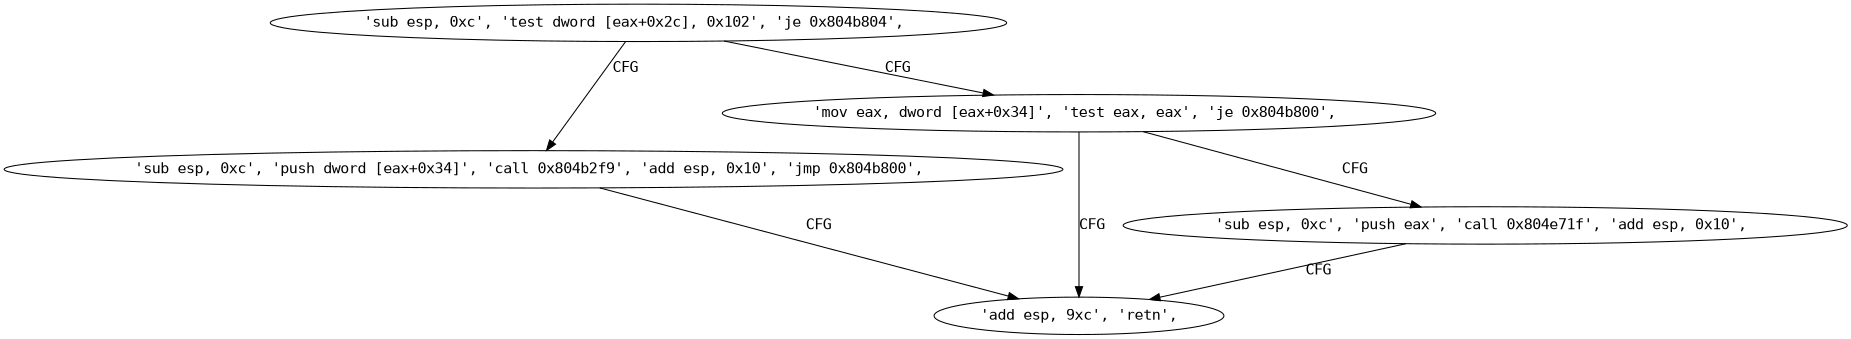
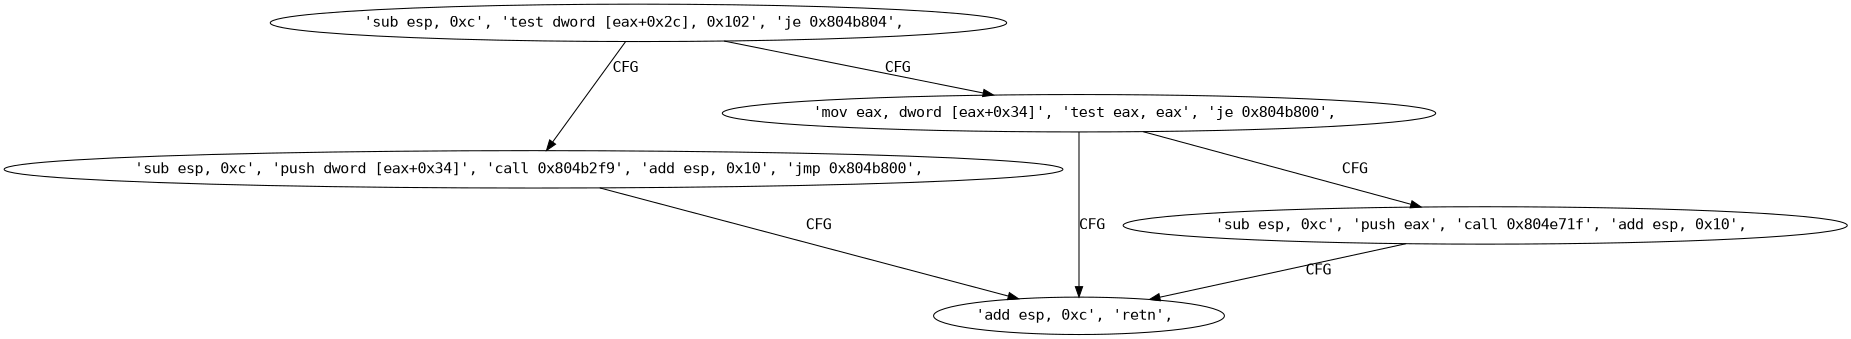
node "'add esp, 9xc', 'retn',": label "'add esp, 9xc', 'retn'," -> "'add esp, 0xc', 'retn',"
